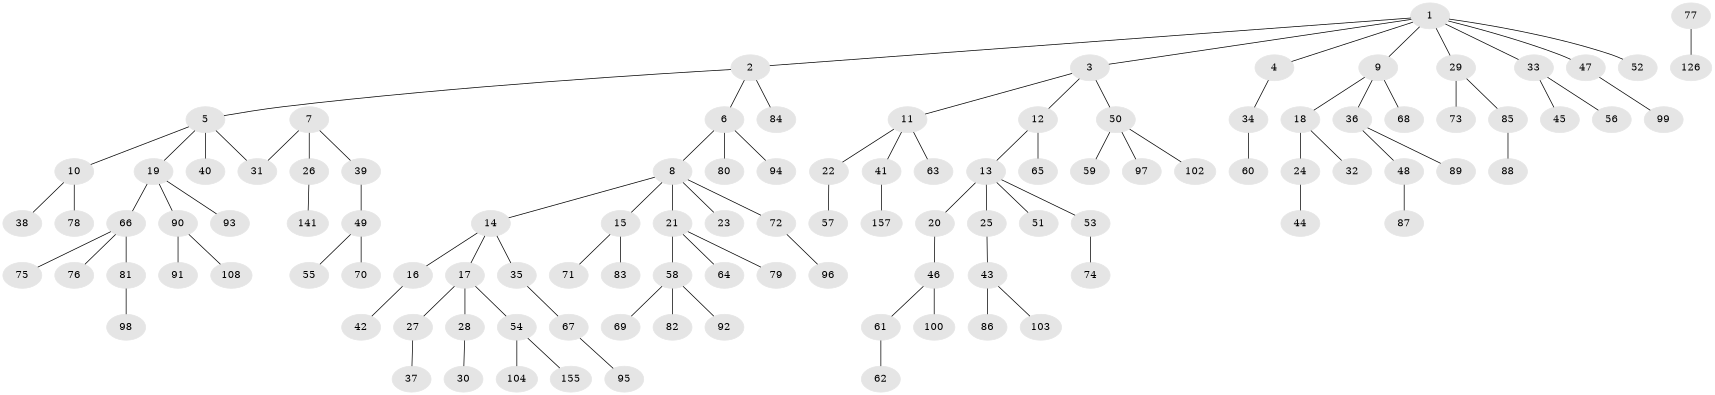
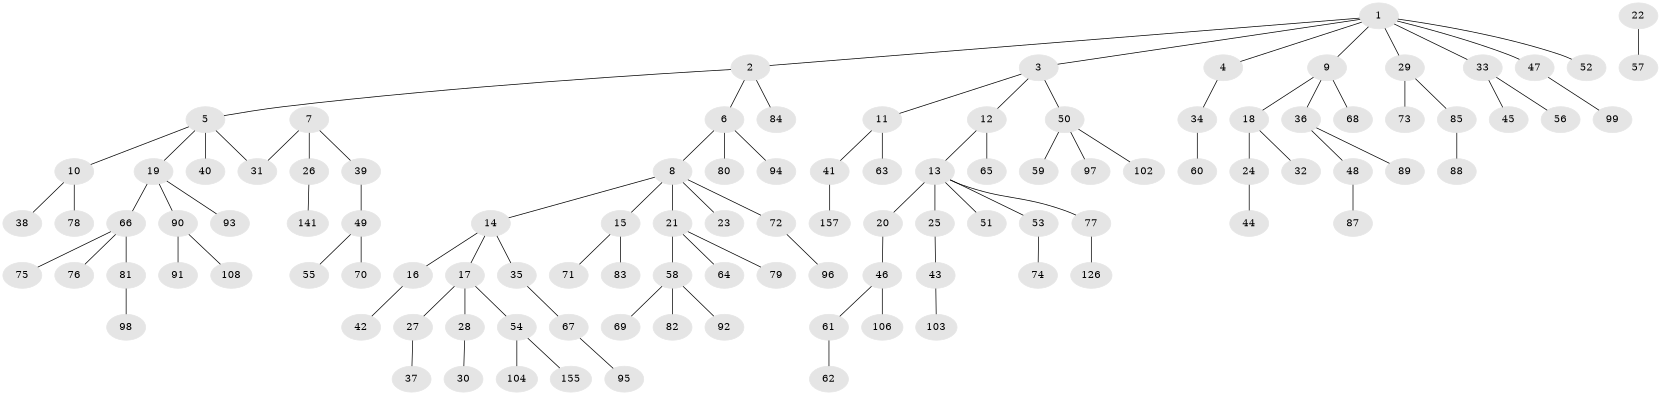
edge "11" -- "22": removed
edge "13" -- "77": added
node "100": label "100" -> "106"
node "86": removed
